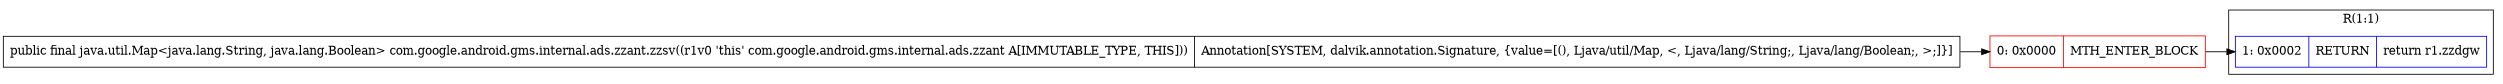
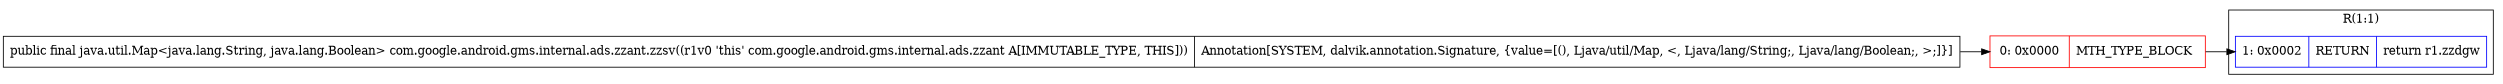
node "0: 0x0000": text "MTH_ENTER_BLOCK" -> "MTH_TYPE_BLOCK"
